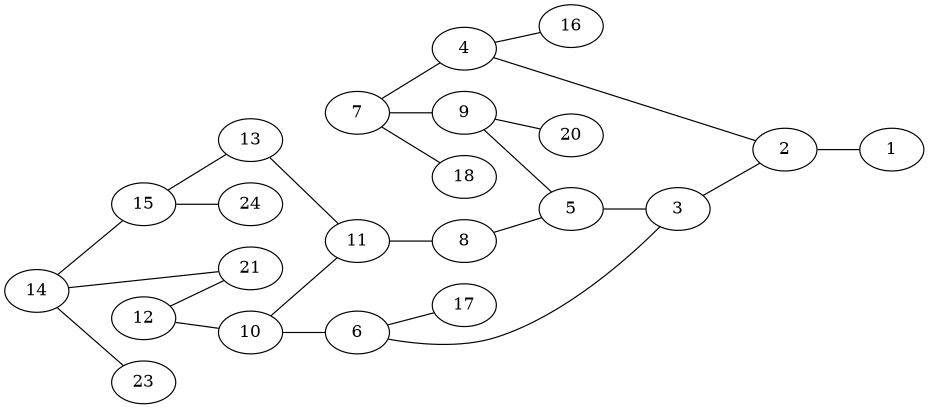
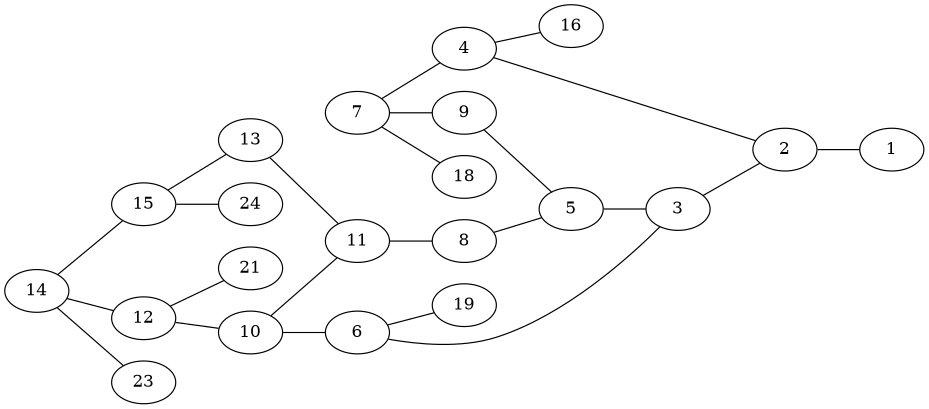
node "20": removed
edge "21" -- "14": now "12" -- "14"
node "17": label "17" -> "19"
